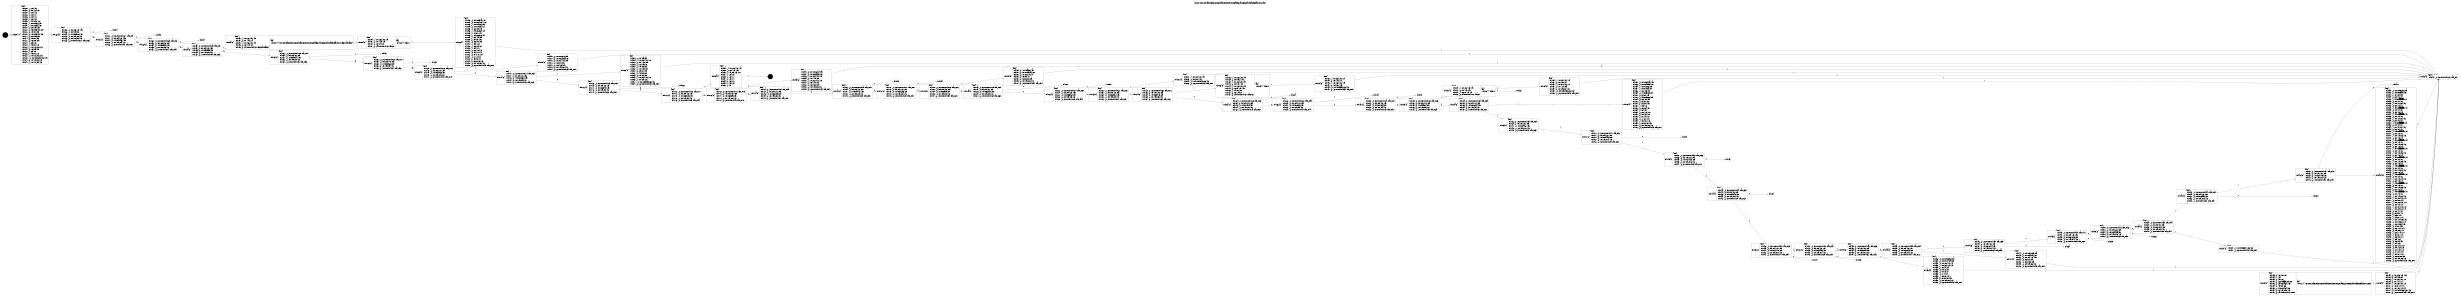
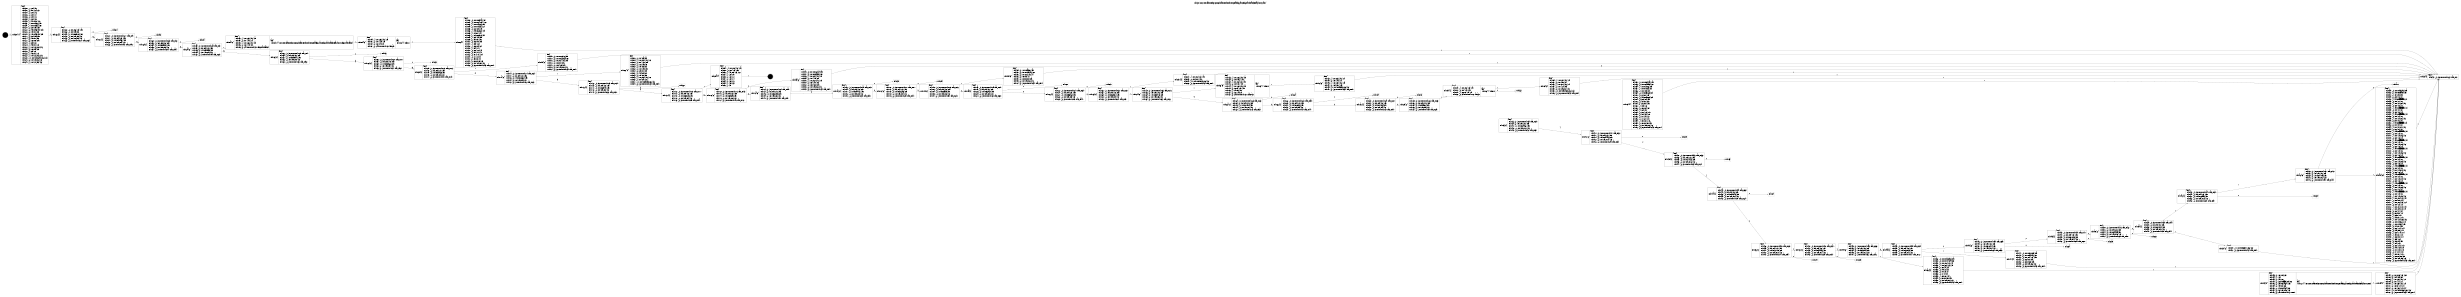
node "0x4018da [28]": removed
